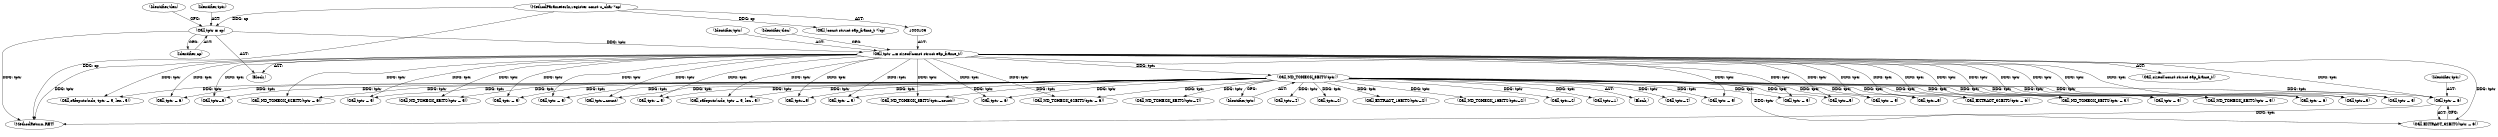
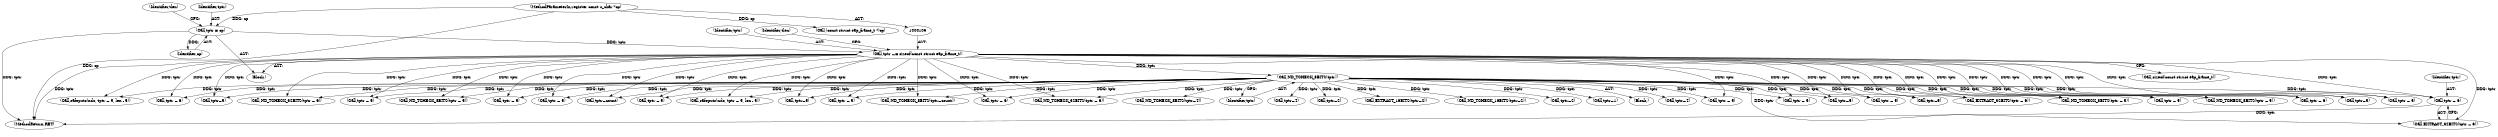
edge "(Call,tptr = cp)" -> "(Identifier,cp)": label "CFG: " -> "DDG: "
edge "(Call,tptr += sizeof(const struct eap_frame_t))" -> "(Call,sizeof(const struct eap_frame_t))": label "AST: " -> "CFG: "
